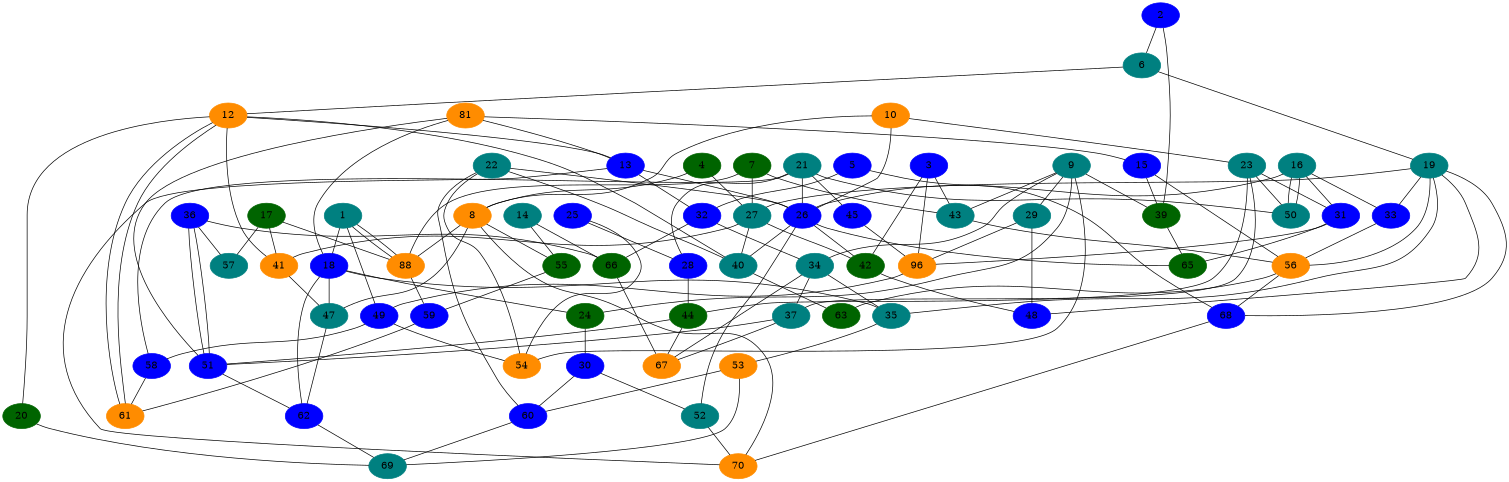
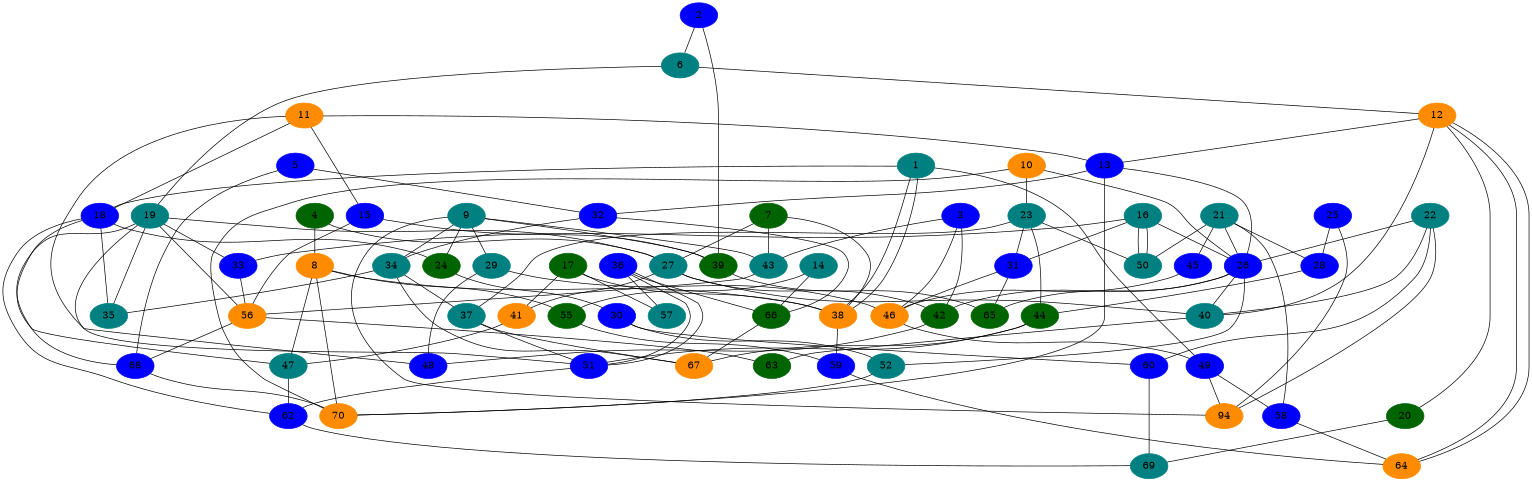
node "81": label "81" -> "11"
edge "10" -- "8": now "10" -- "70"
edge "12" -- "41": removed
node "88": label "88" -> "38"
node "96": label "96" -> "46"
node "54": label "54" -> "94"
node "53": removed
node "61": label "61" -> "64"
